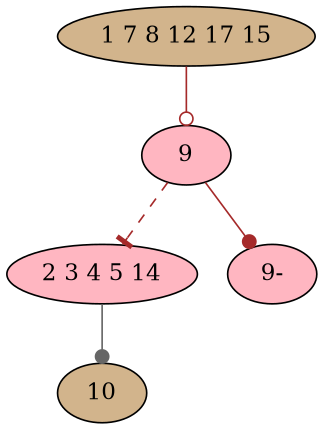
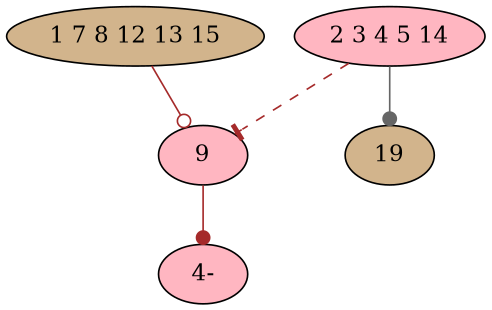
node "1 7 8 12 17 15": label "1 7 8 12 17 15" -> "1 7 8 12 13 15"
edge "9" -> "2 3 4 5 14": reversed
node "9-": label "9-" -> "4-"
node "10": label "10" -> "19"
